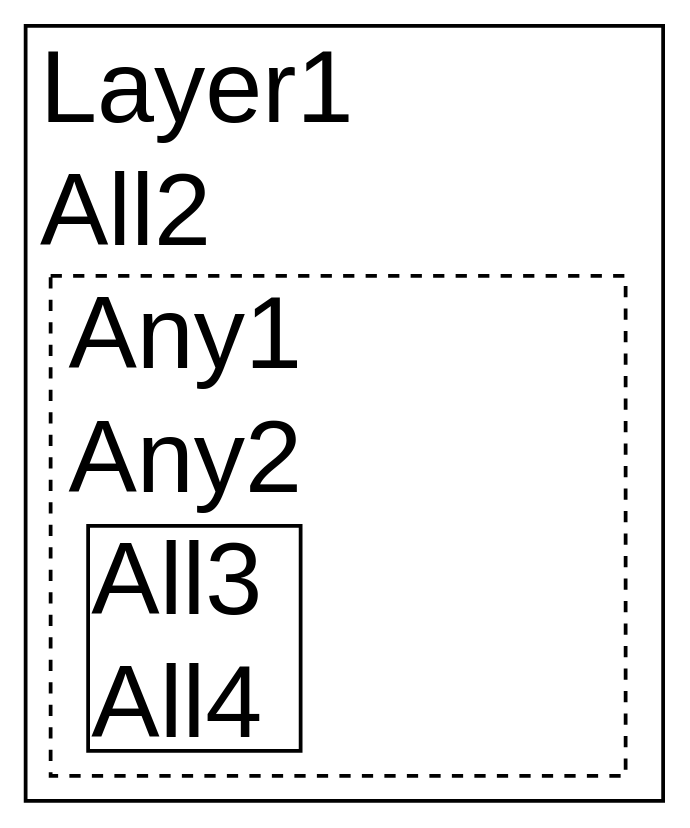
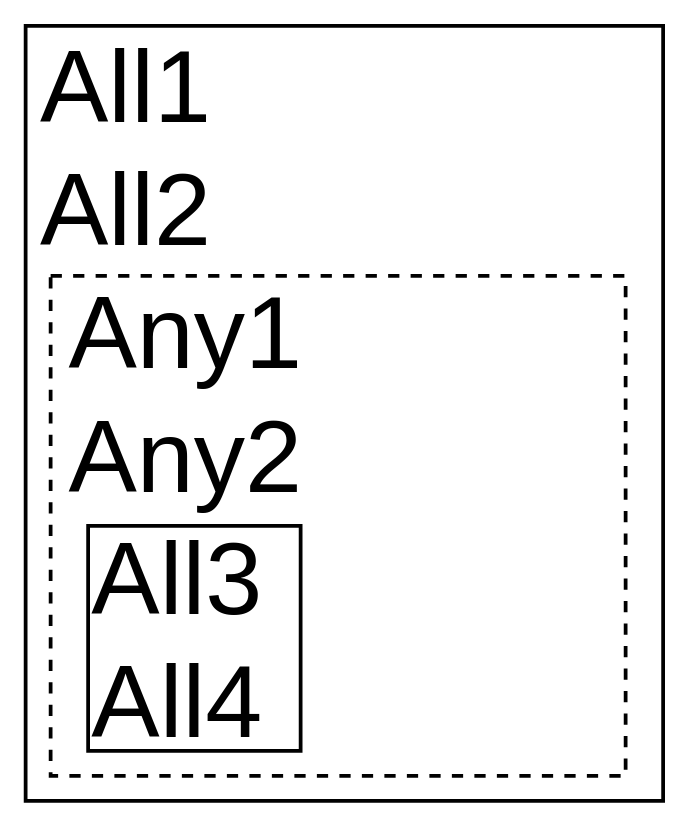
node "Layer1 All2 Any1 Any2 All3 All4": label "Layer1 All2 Any1 Any2 All3 All4" -> "All1 All2 Any1 Any2 All3 All4"
